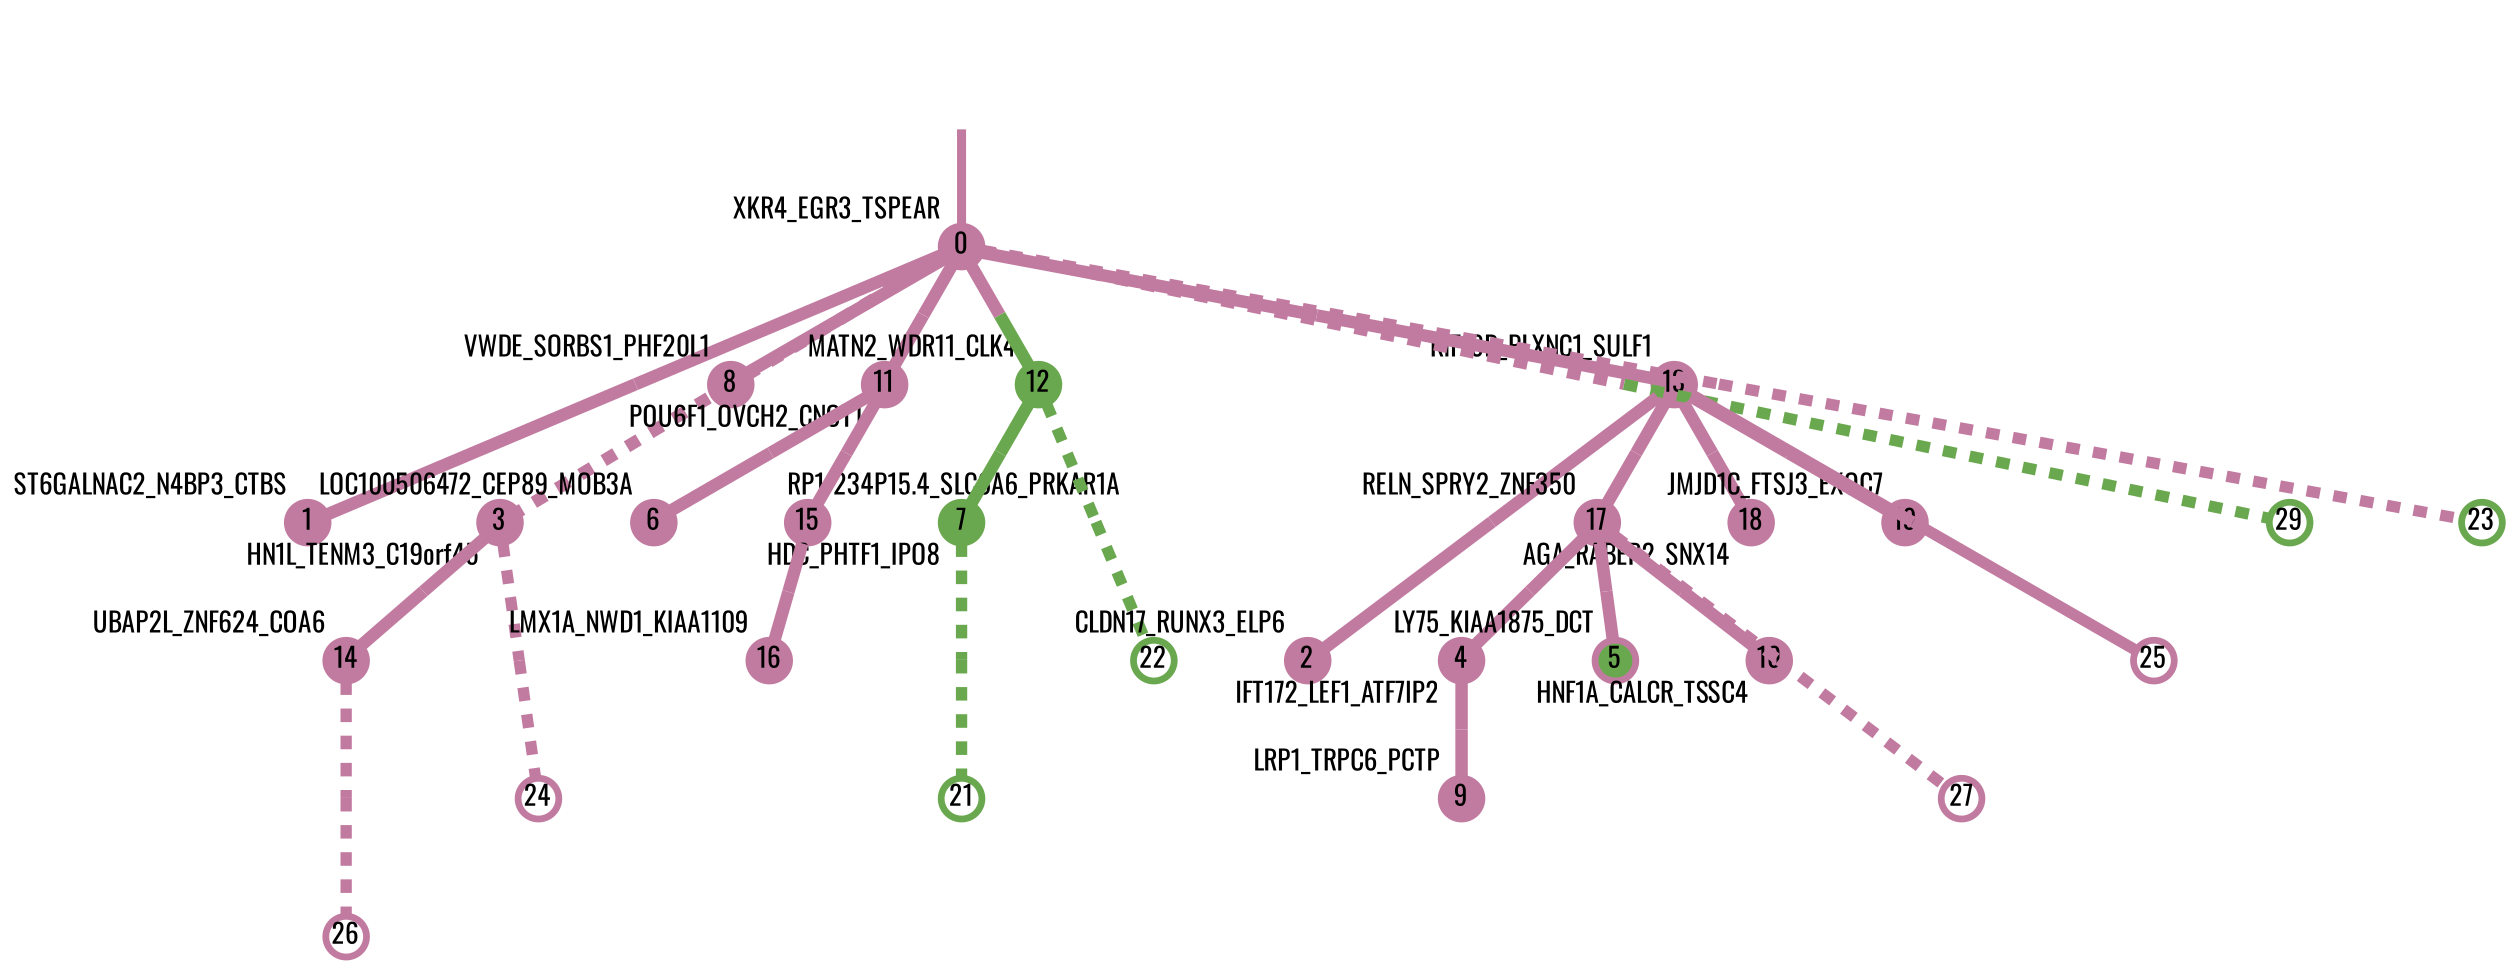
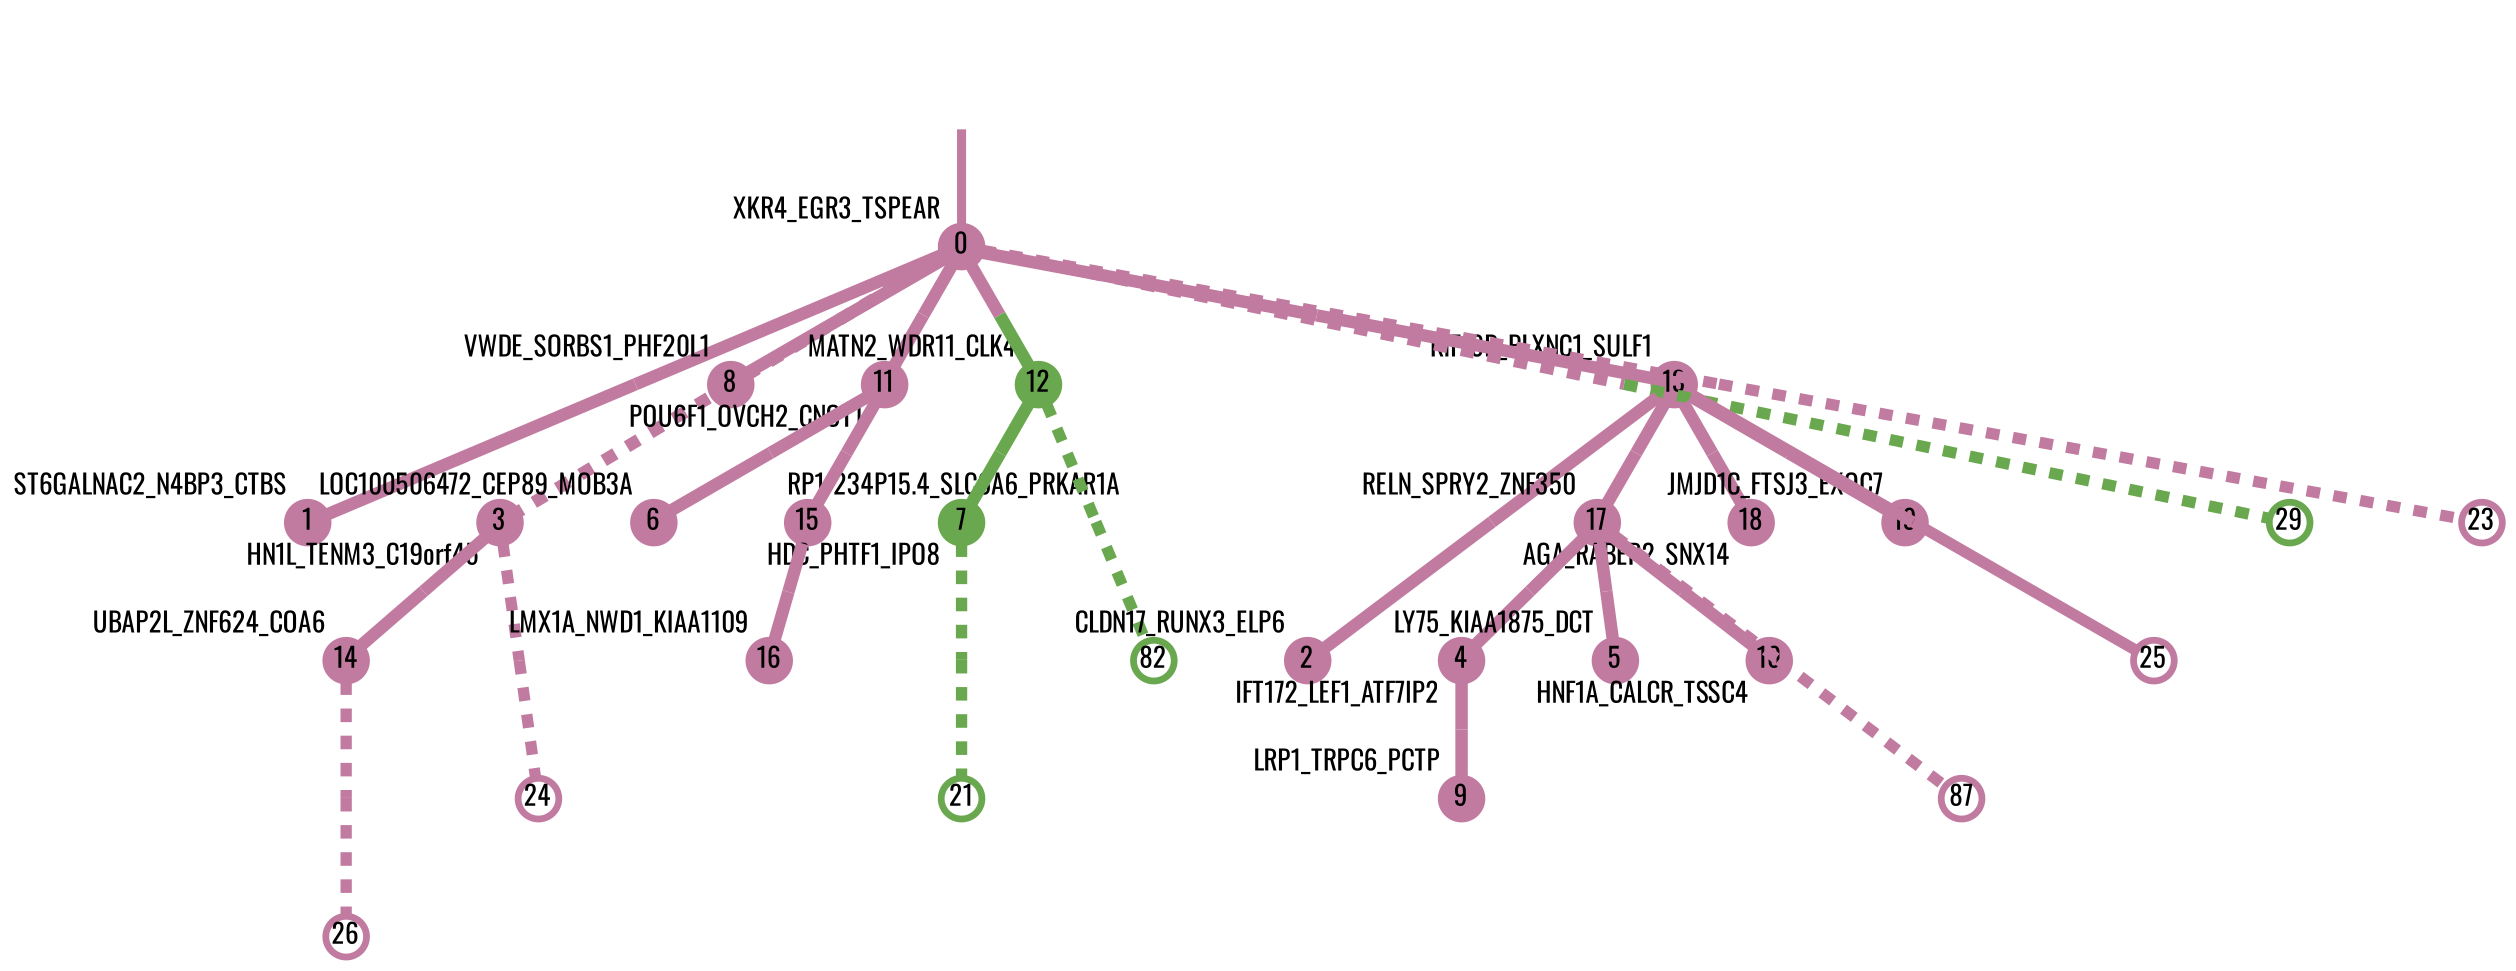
node "23": color #6aa84fff -> #c27ba0ff
node "22": label "22" -> "82"
node "5 LY75_KIAA1875_DCT": fillcolor #6aa84fff -> #c27ba0ff
node "27": label "27" -> "87"
